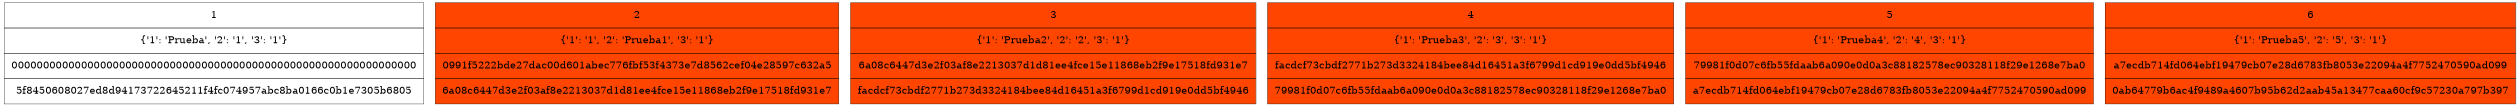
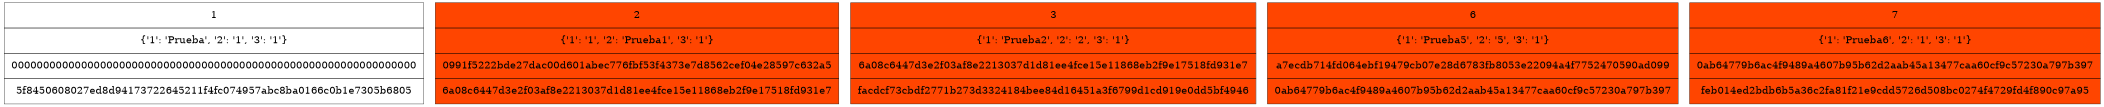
node "4": removed
node "5": removed
node "7": added
